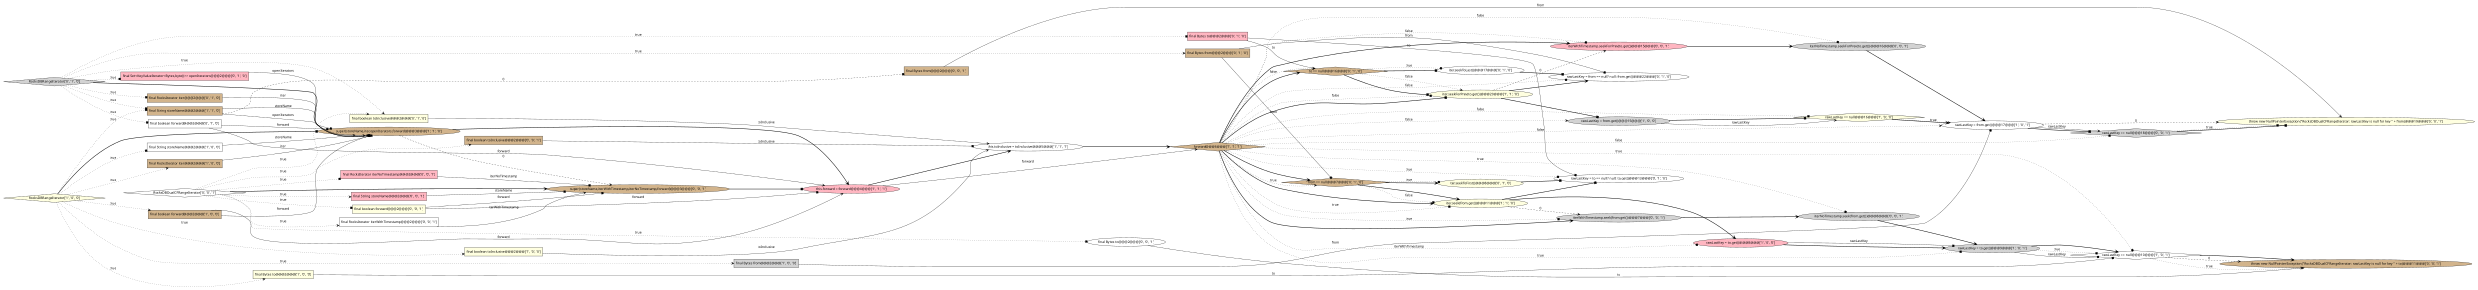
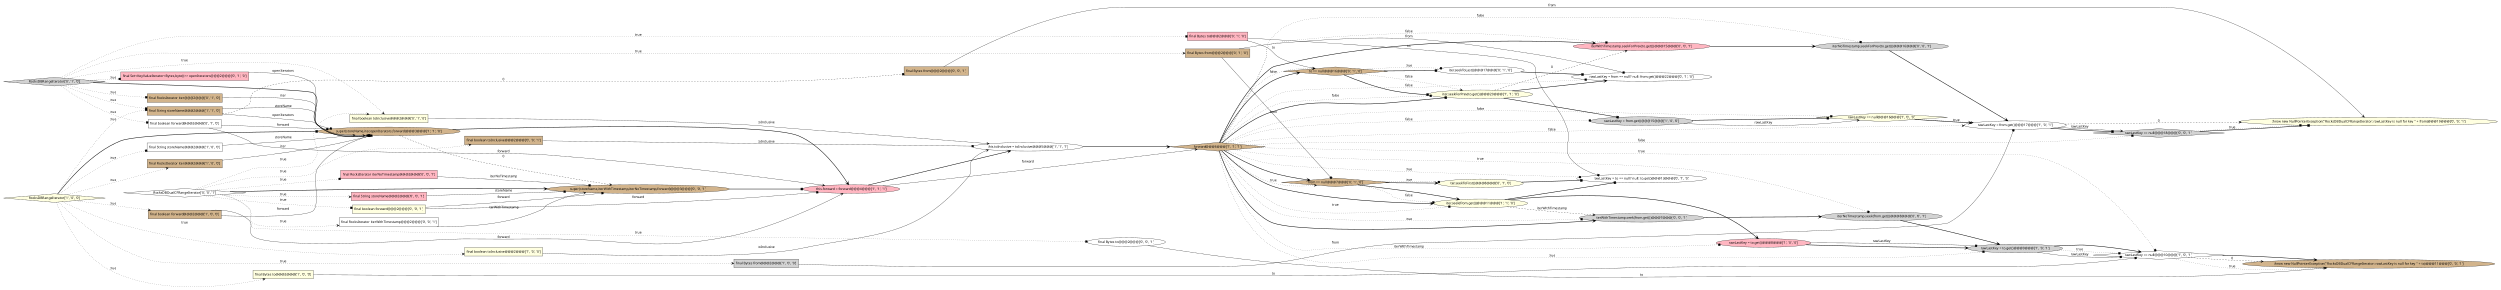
edge "forward@@@6@@@['1', '1', '1']" -> "rawLastKey = from.get()@@@15@@@['1', '0', '0']": arrowhead vee -> box
edge "iter.seek(from.get())@@@11@@@['1', '1', '0']" -> "iterWithTimestamp.seek(from.get())@@@7@@@['0', '0', '1']": label "0" -> "iterWithTimestamp"
